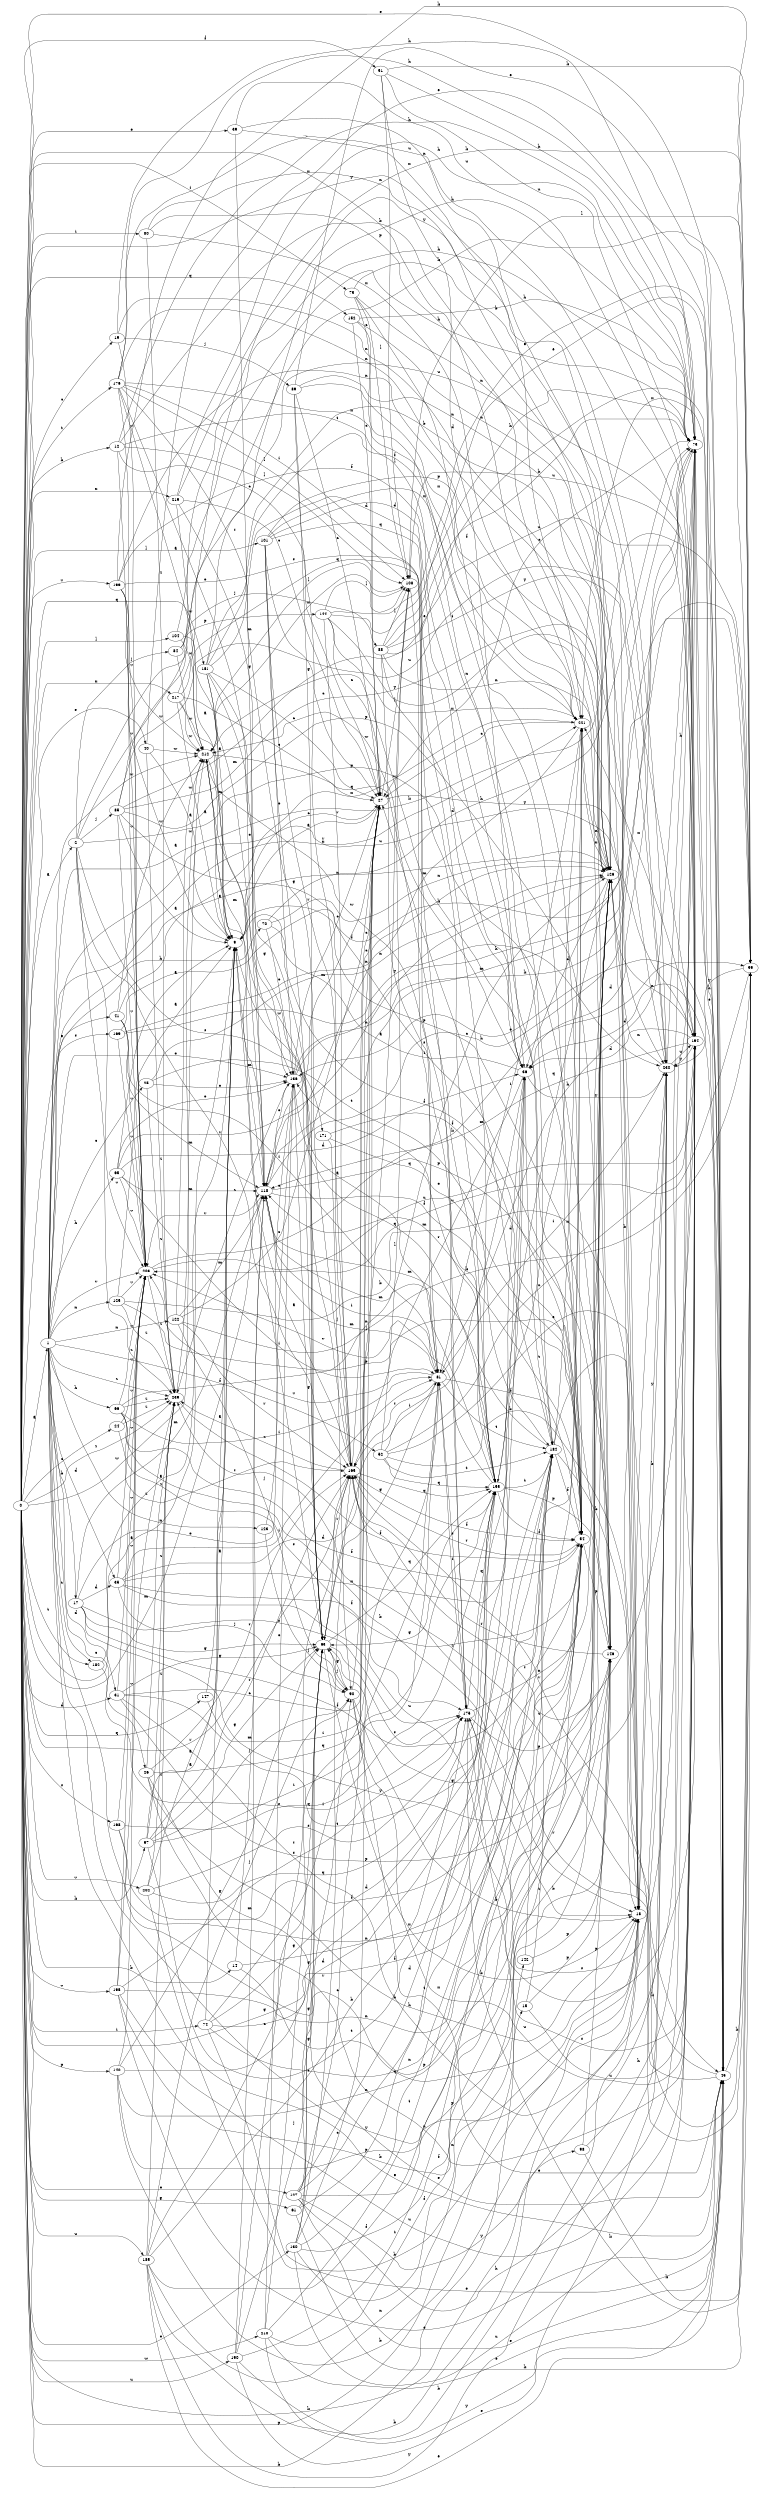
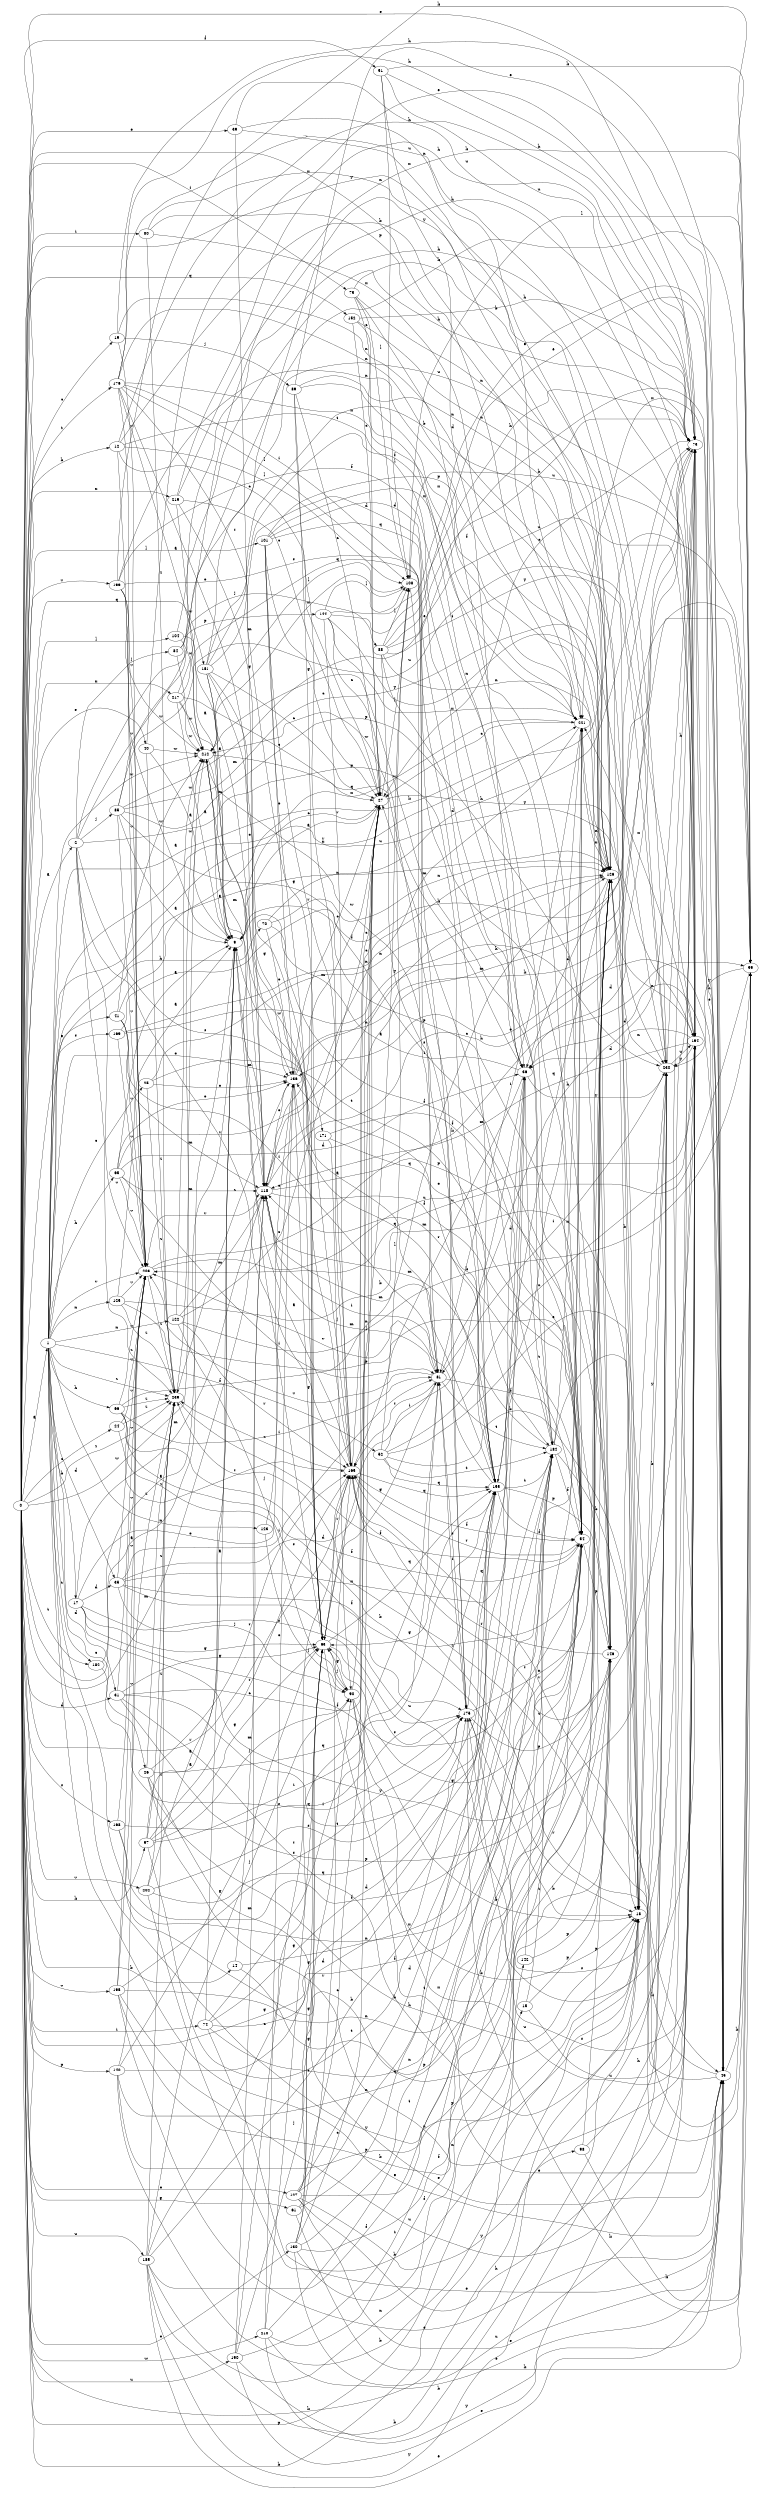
node "147": removed
